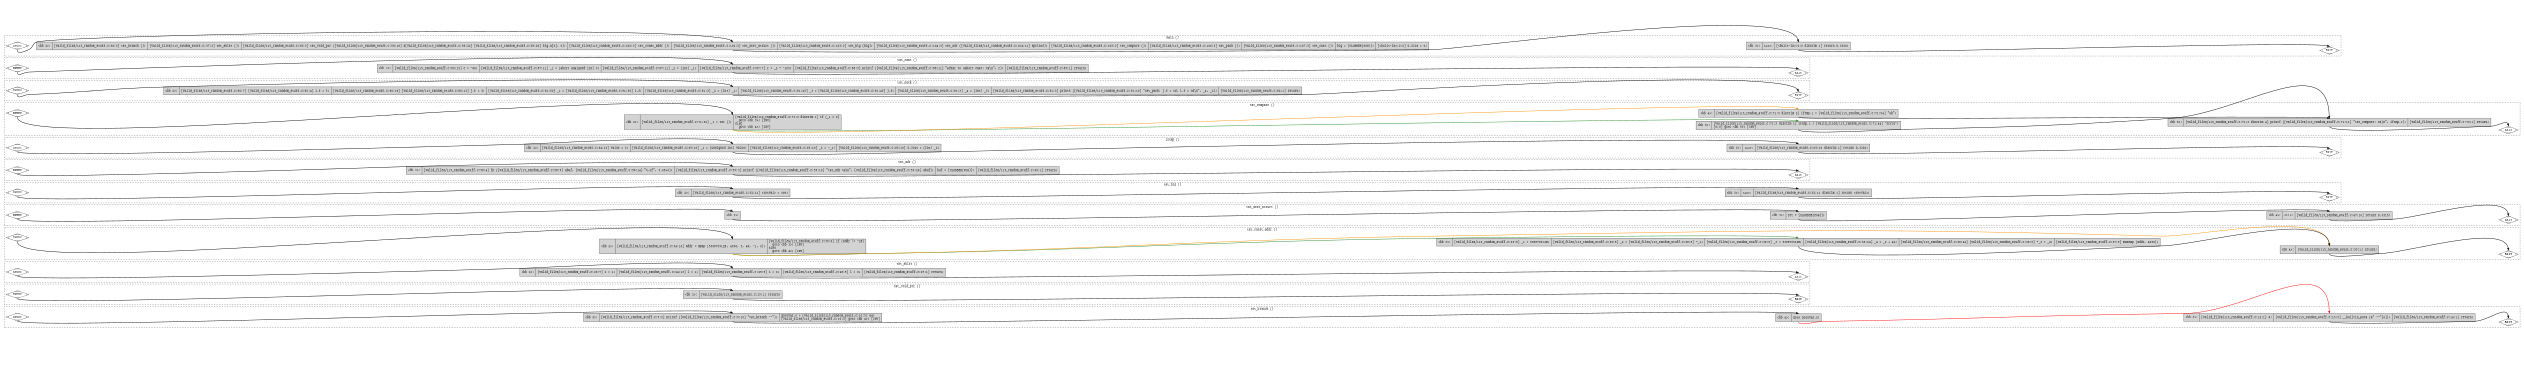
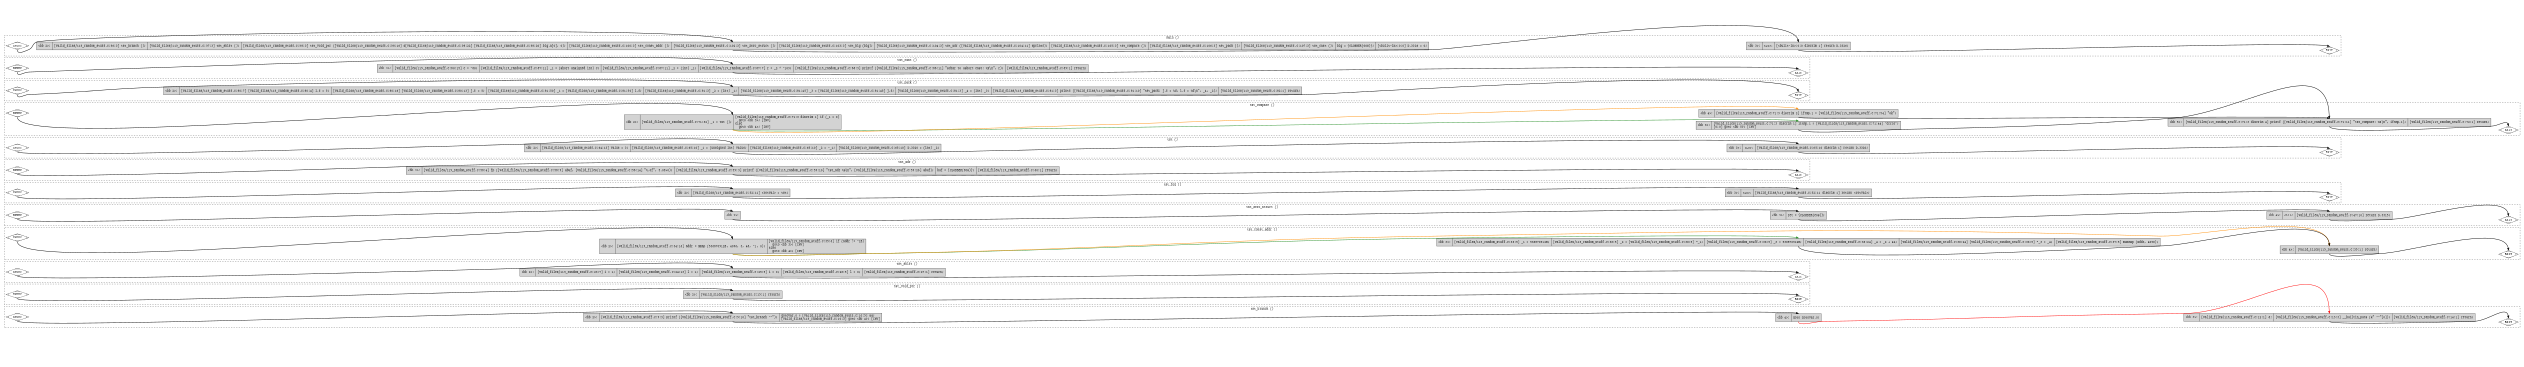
cluster "iftmp ()": label "iftmp ()" -> "tst ()"
